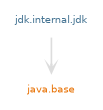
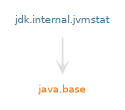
node "jdk.internal.jdk": label "jdk.internal.jdk" -> "jdk.internal.jvmstat"
